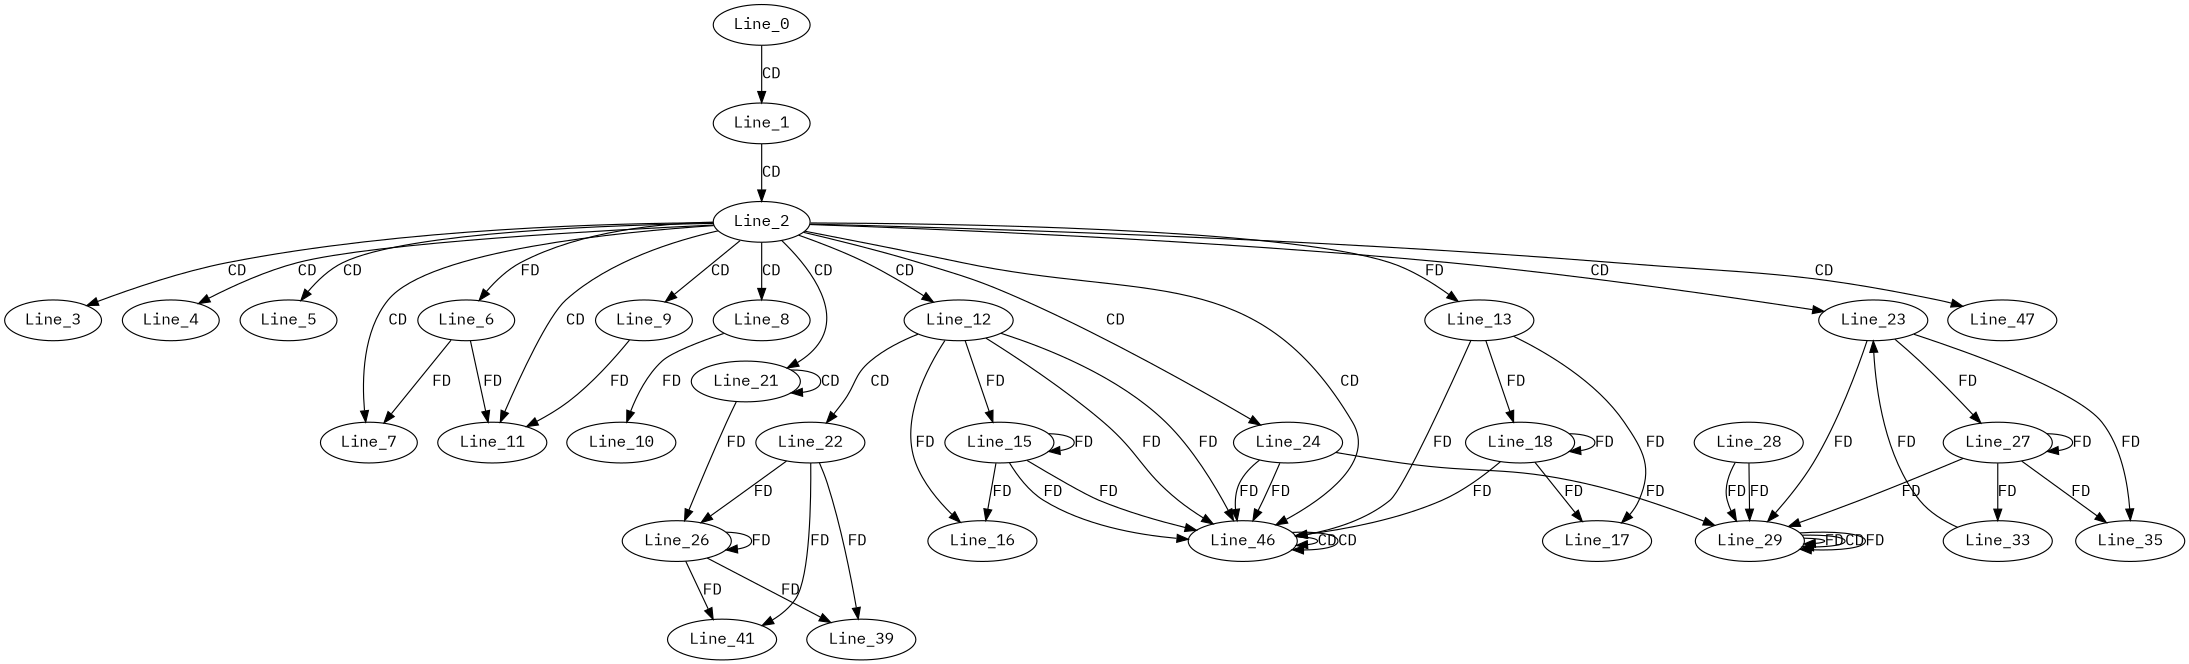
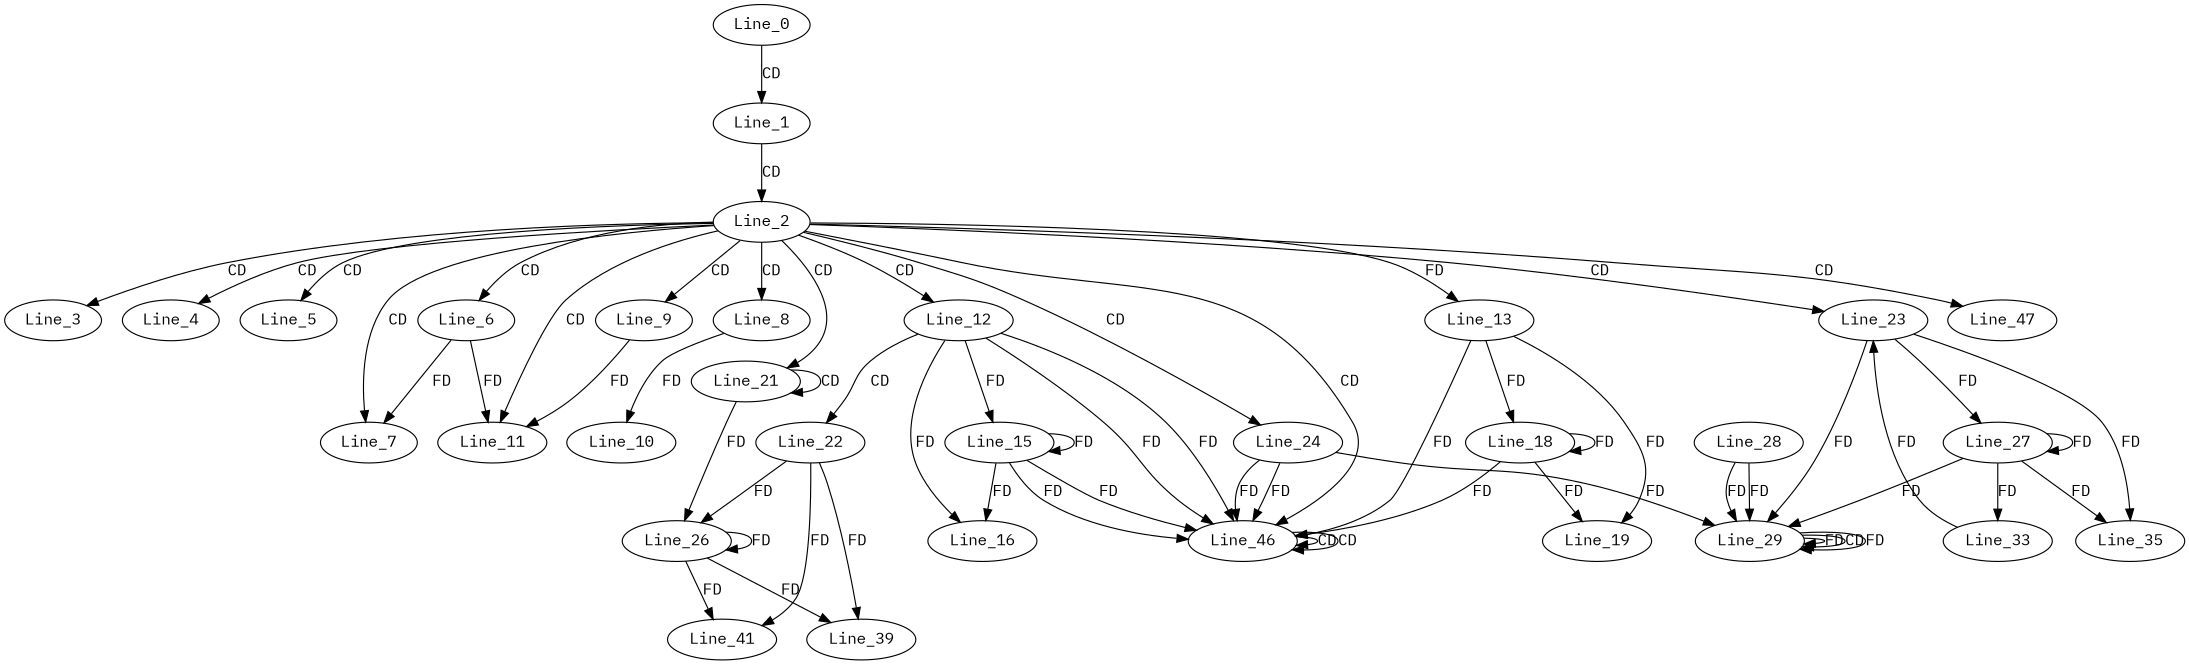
edge "Line_2" -> "Line_6": label "FD" -> "CD"
node "Line_17": label "Line_17" -> "Line_19"
